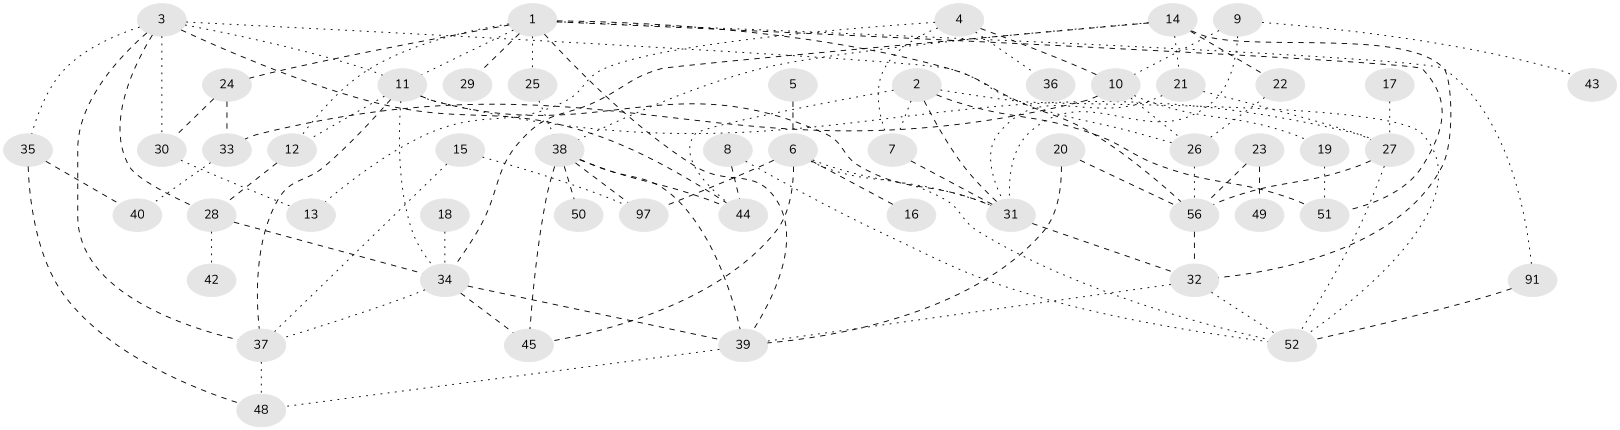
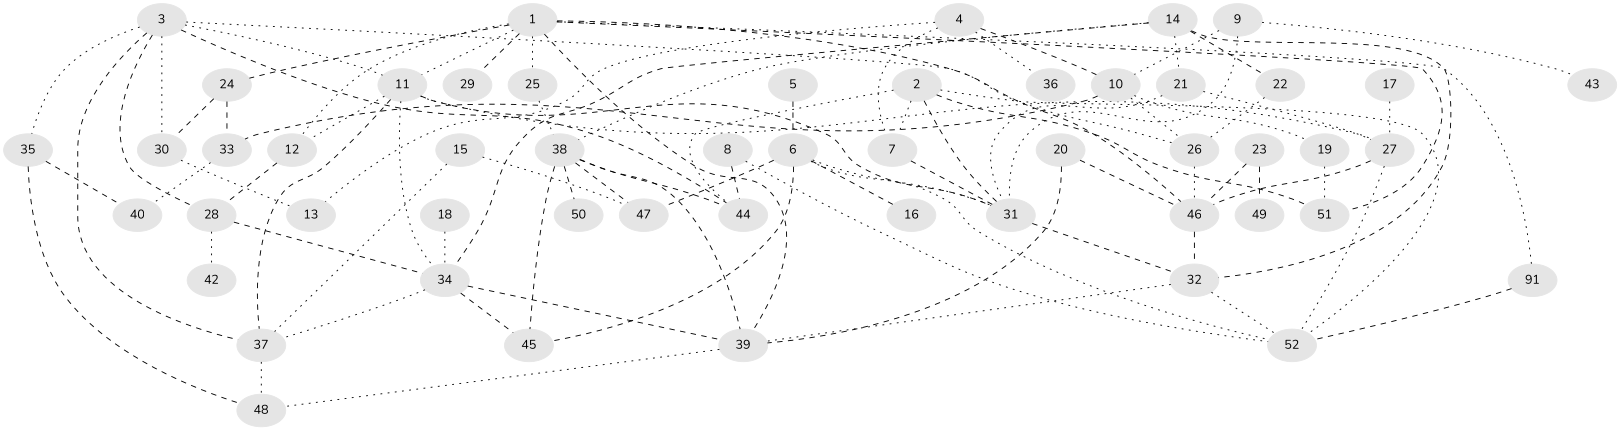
node "97": label "97" -> "47"
node "56": label "56" -> "46"
